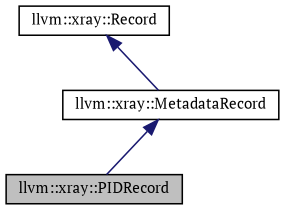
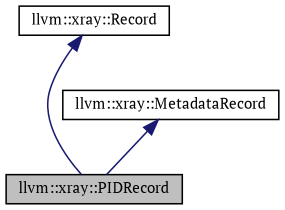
edge "llvm::xray::MetadataRecord" -> "llvm::xray::Record": now "llvm::xray::PIDRecord" -> "llvm::xray::Record"
